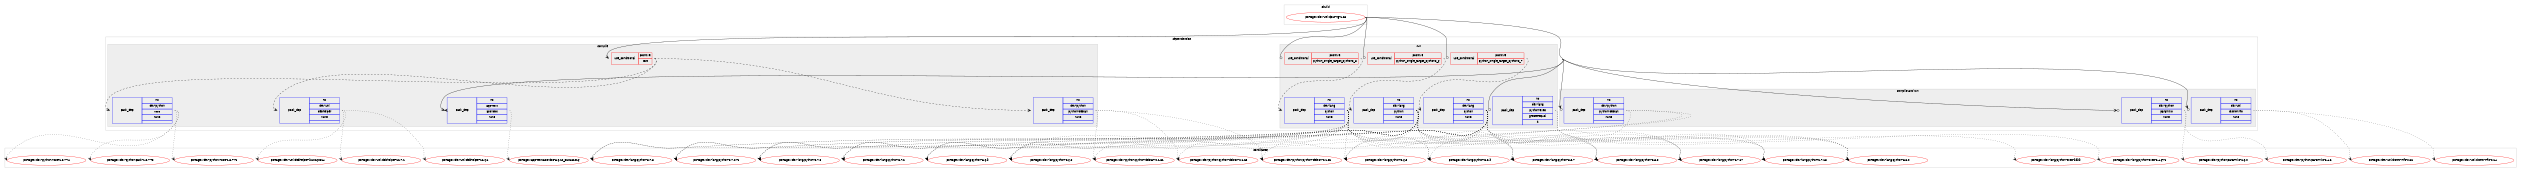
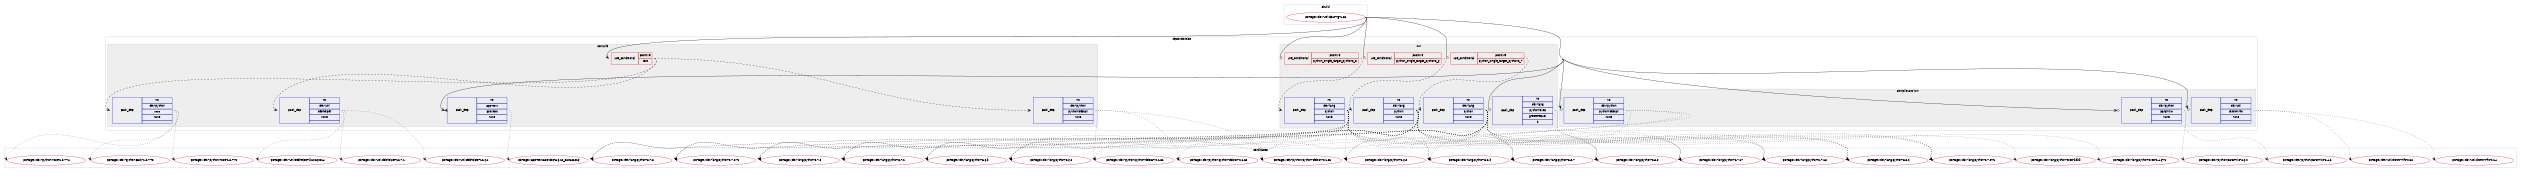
node "portage://dev-lang/python-3.7.5-r1": added
